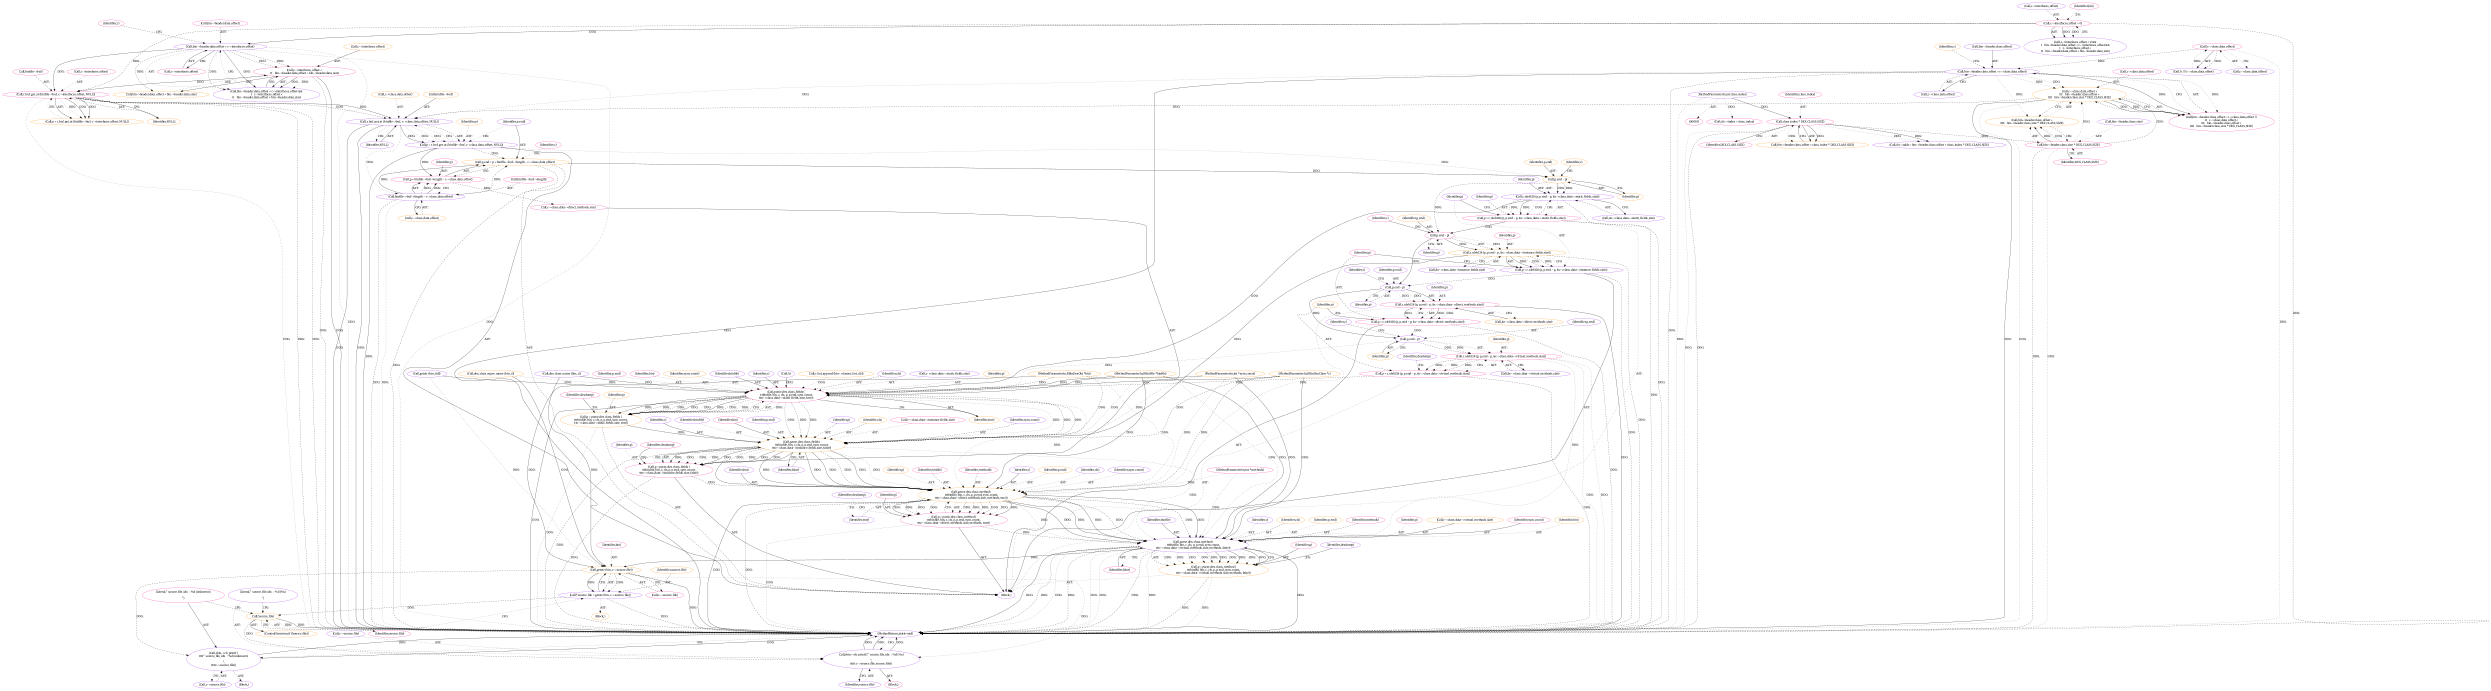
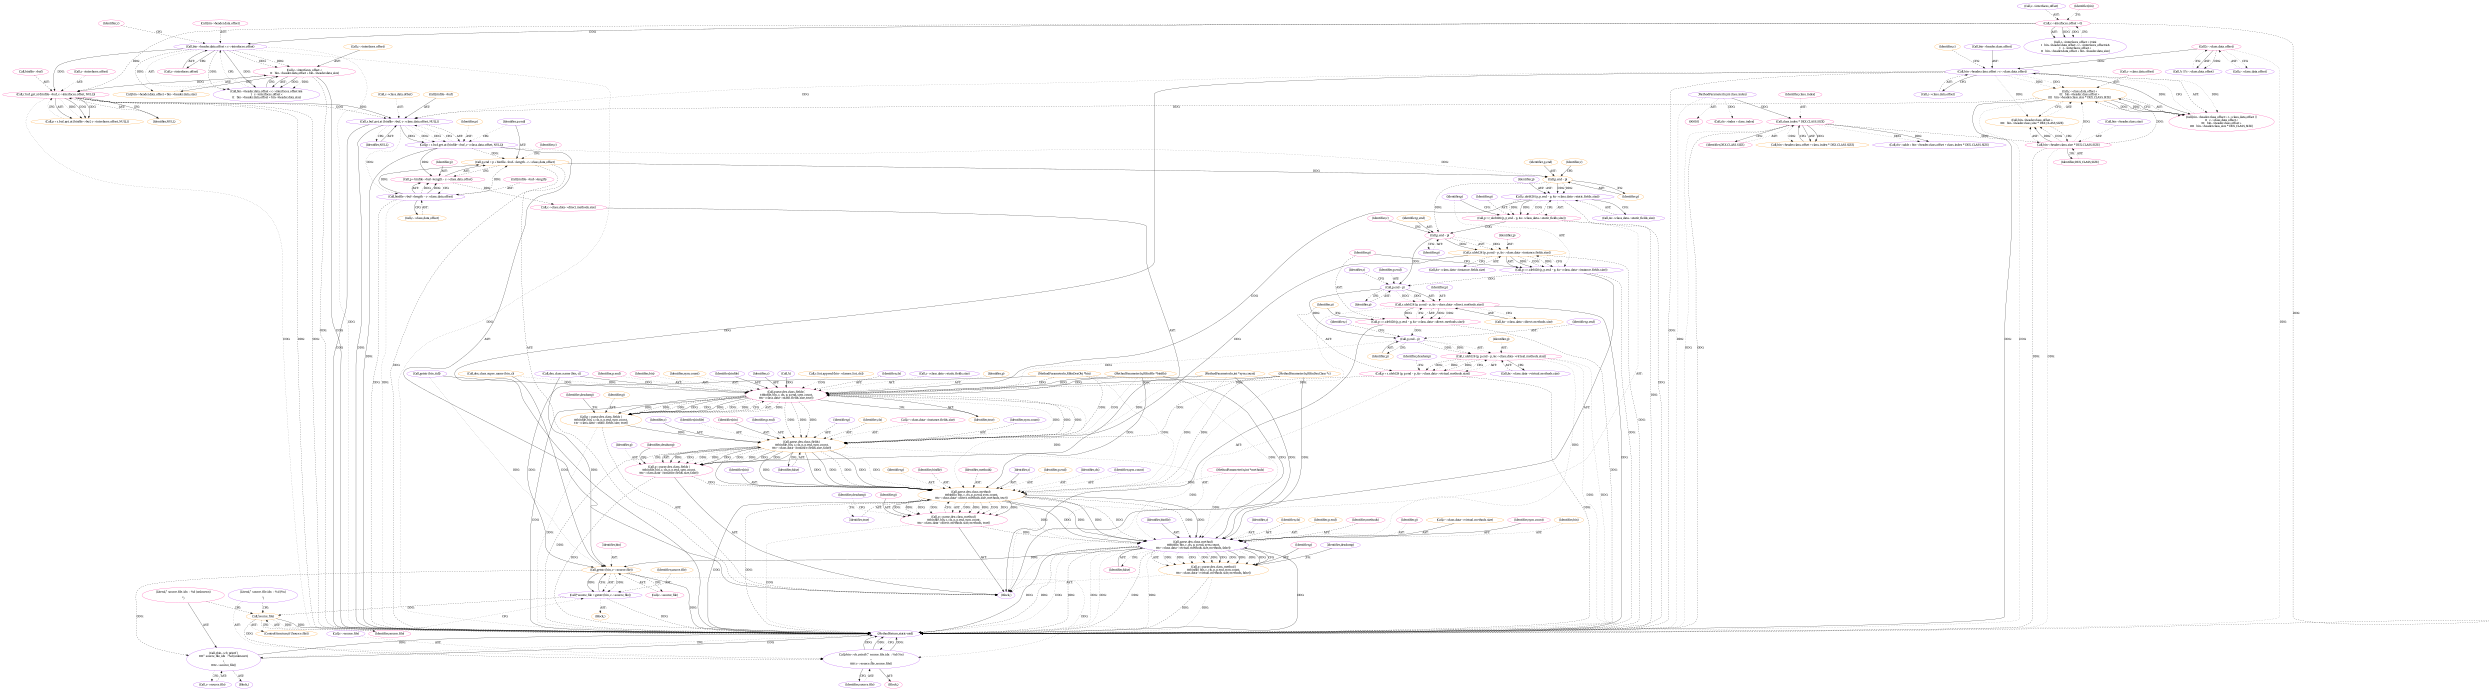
edge "(Call,!c->class_data_offset)" -> "(Call,bin->header.class_offset > c->class_data_offset)": style dashed -> solid
edge "(Call,!c || !c->class_data_offset)" -> "(Call,!c->class_data_offset)": label "DDG: " -> "CFG: "
edge "(Call,!source_file)" -> "(ControlStructure,if (!source_file))": style solid -> dotted
